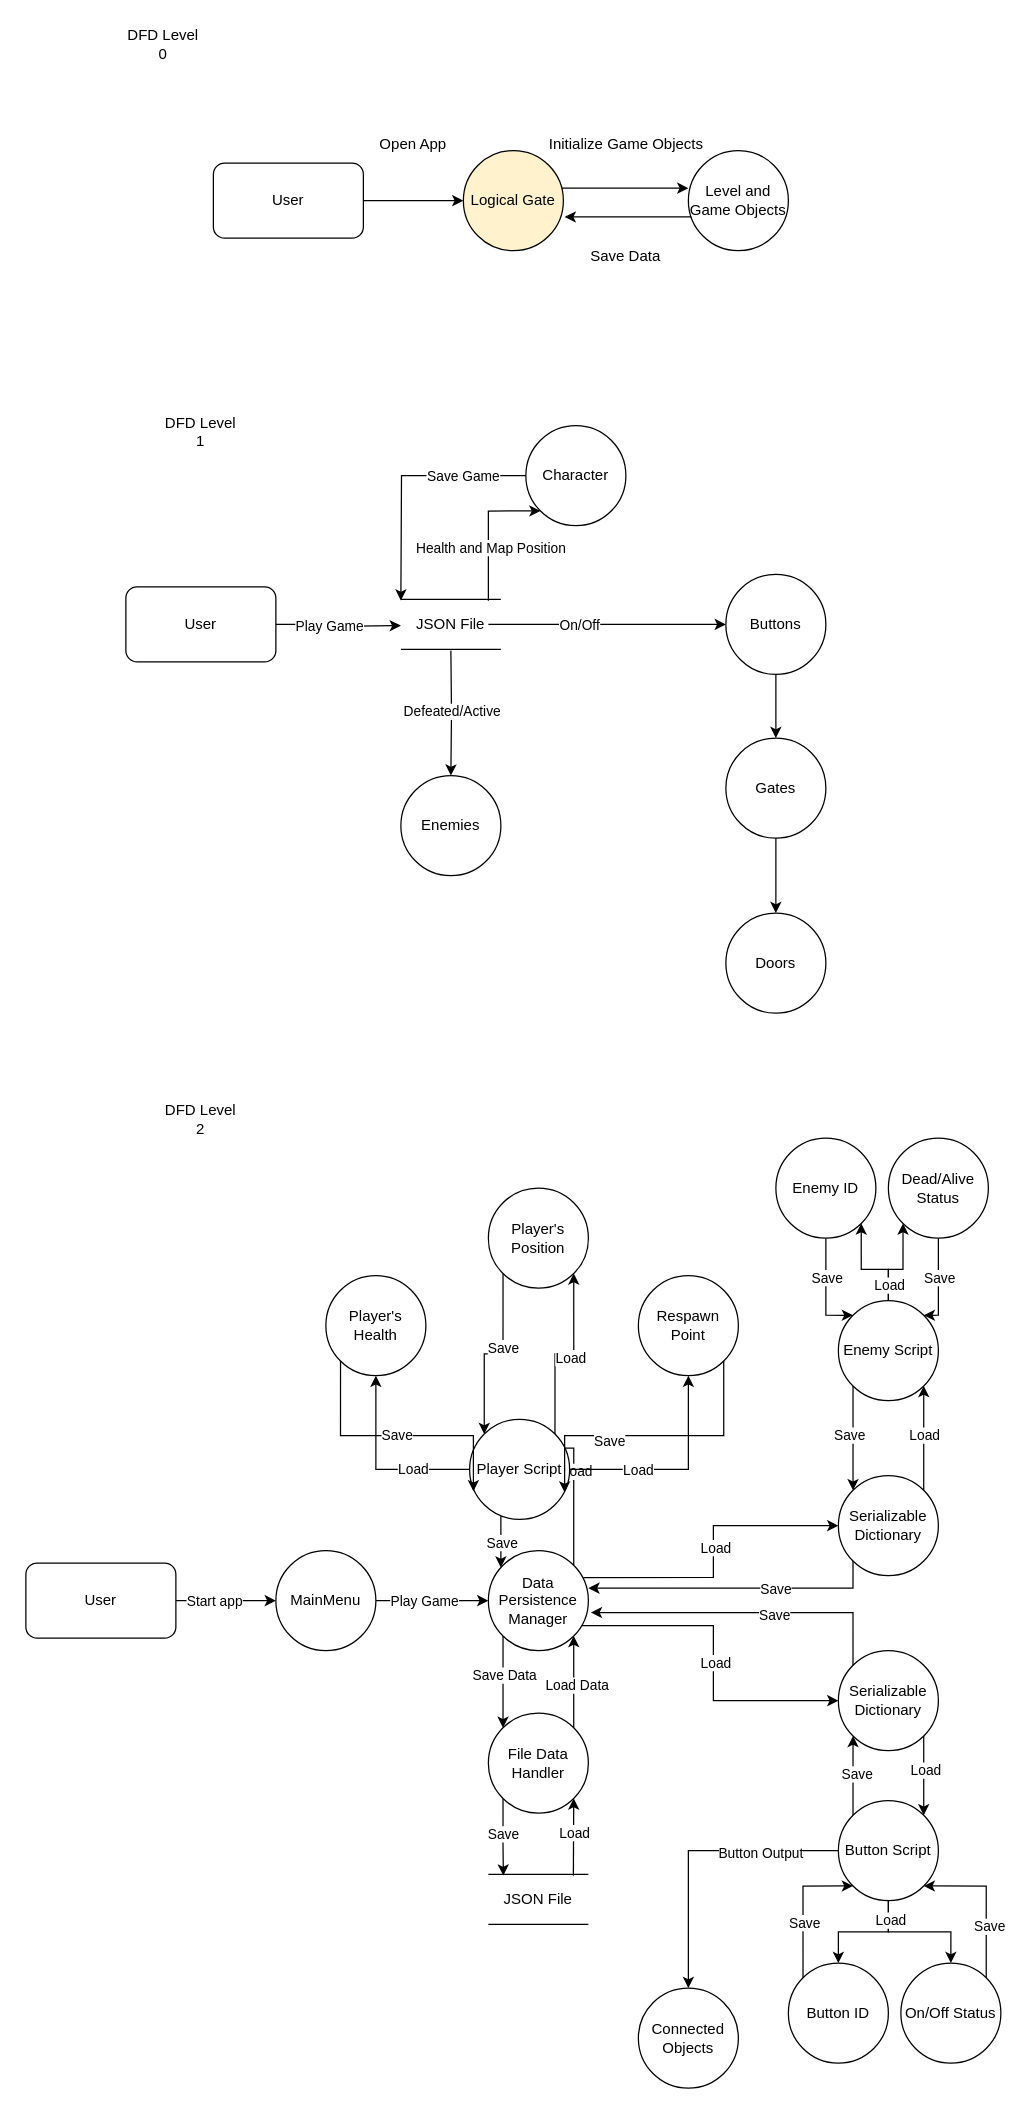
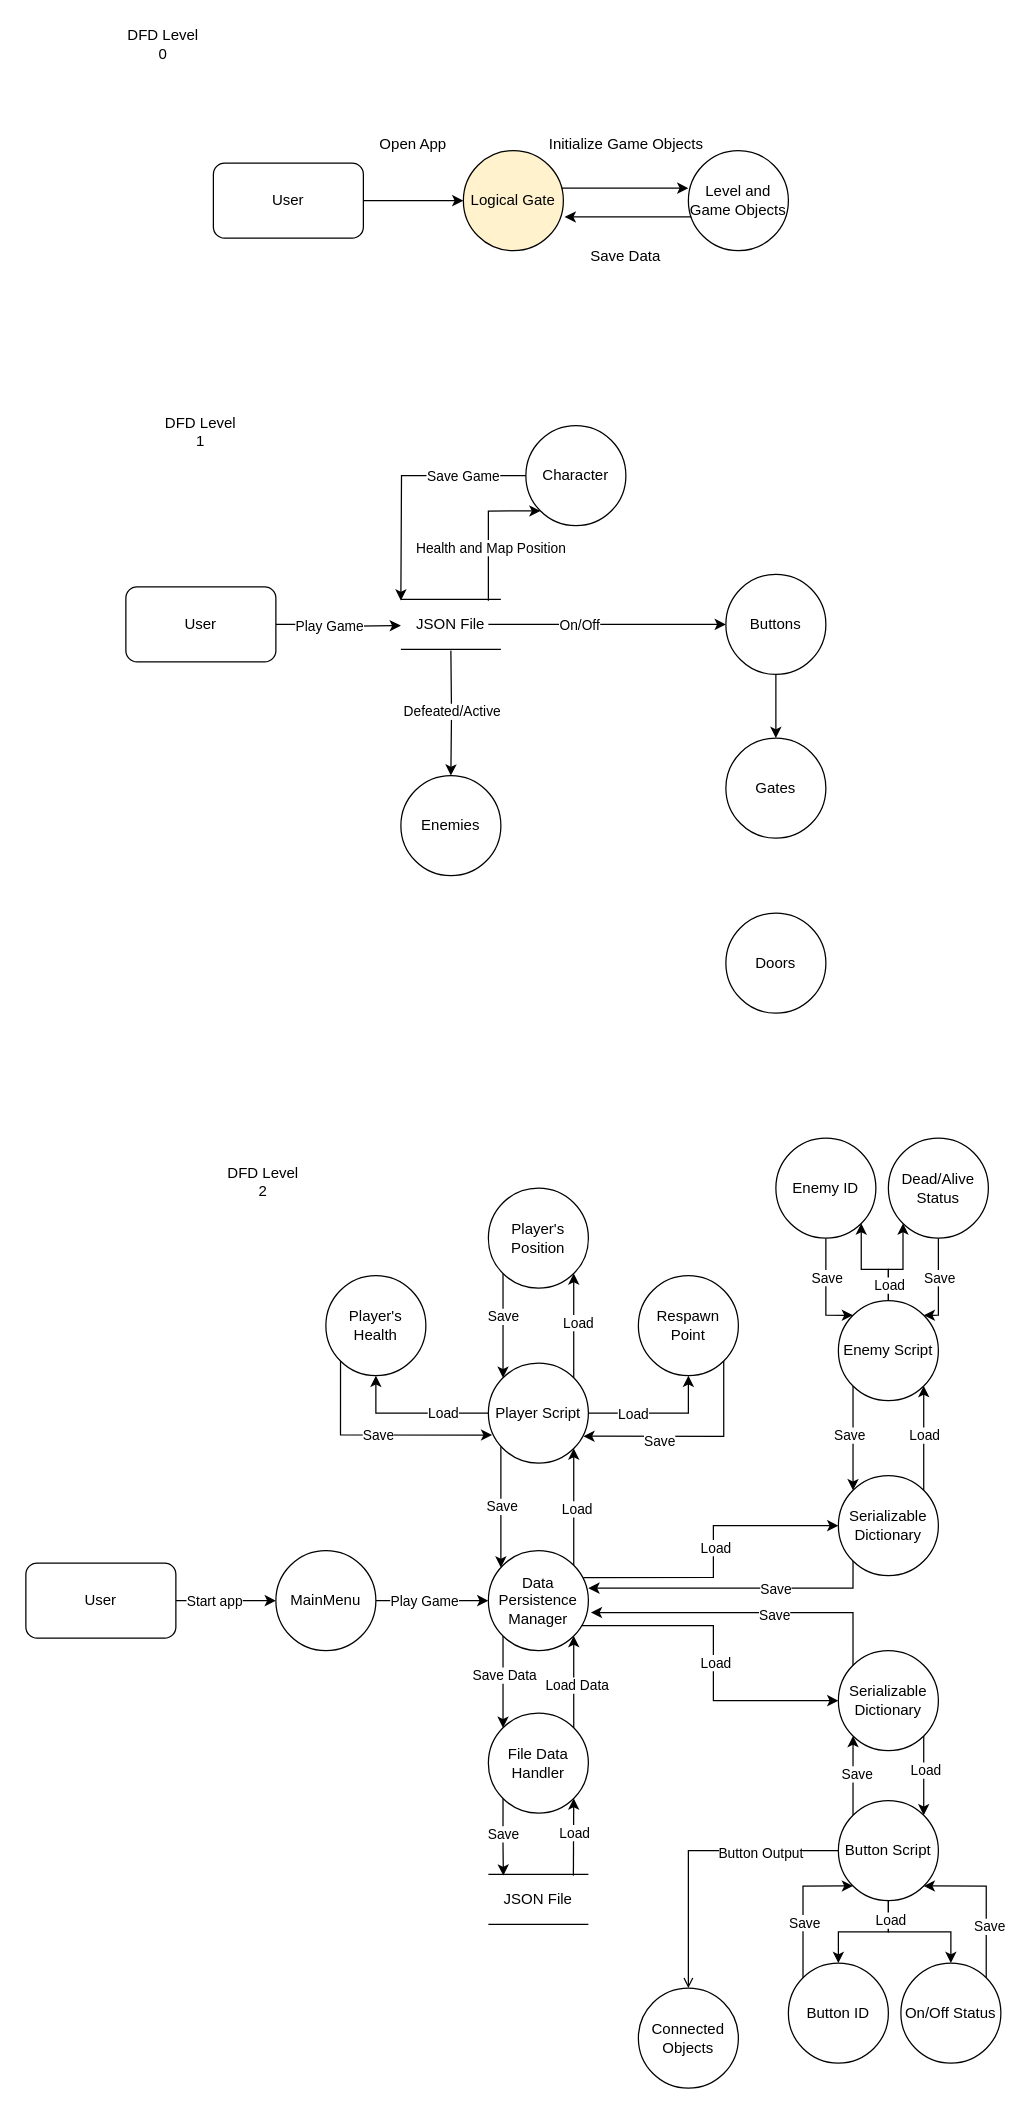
edge "Gates" -> "Doors": removed
node "DFD Level 2": moved (201, 1119) -> (263, 1182)
node "Player Script": moved (519, 1469) -> (538, 1413)
edge "Button Script" -> "Connected Objects": arrowhead classic -> open
